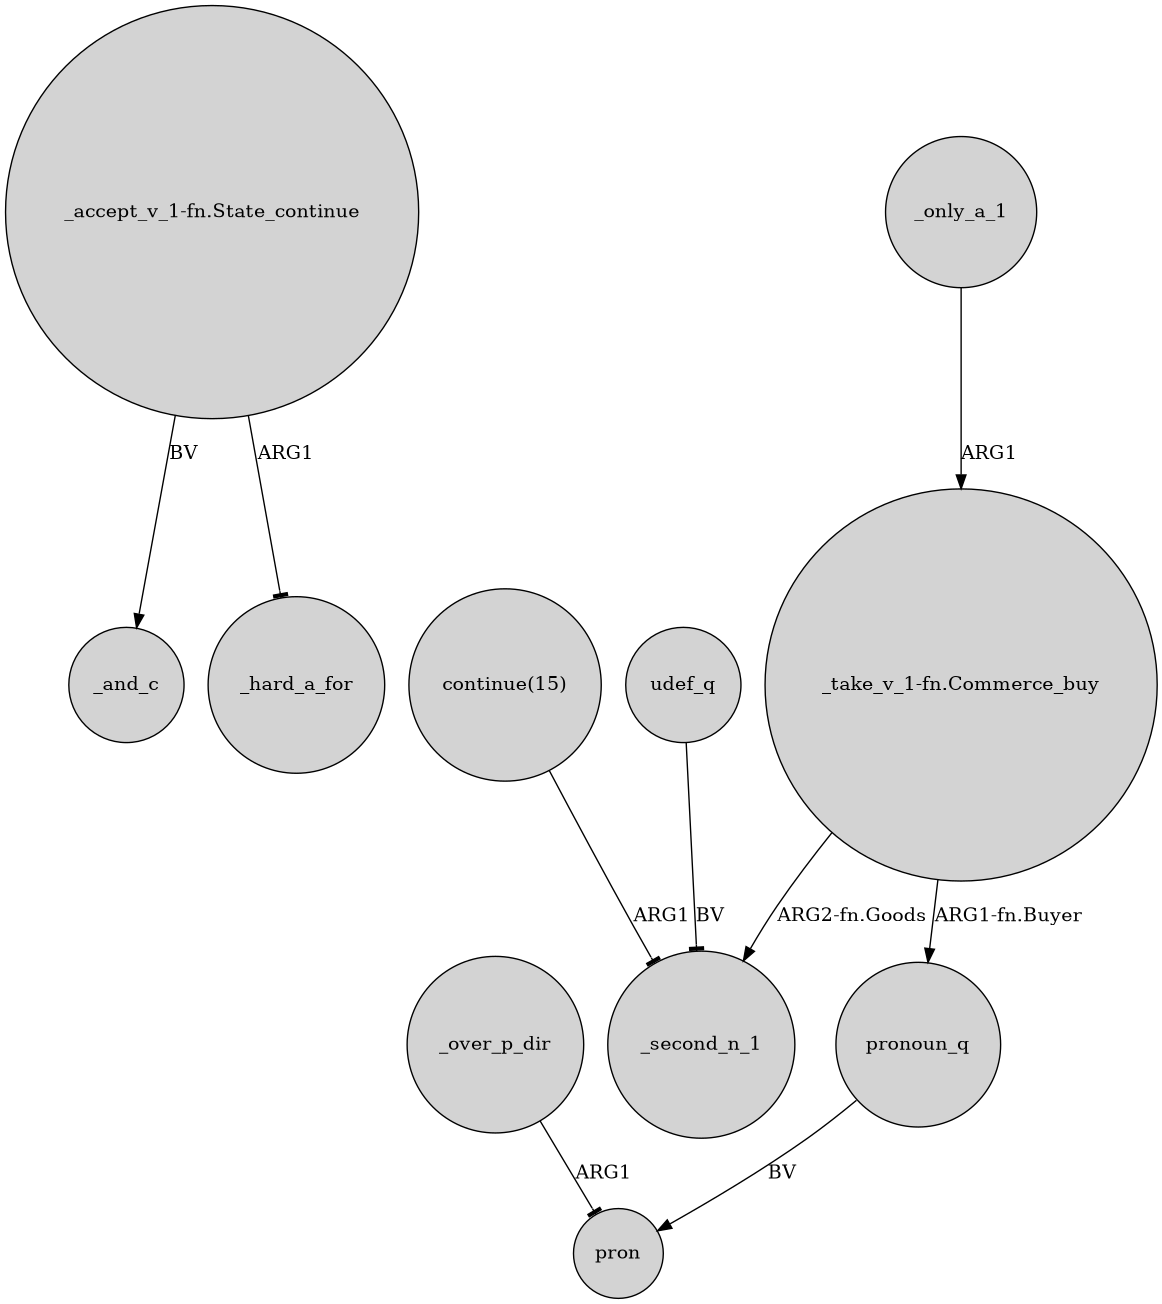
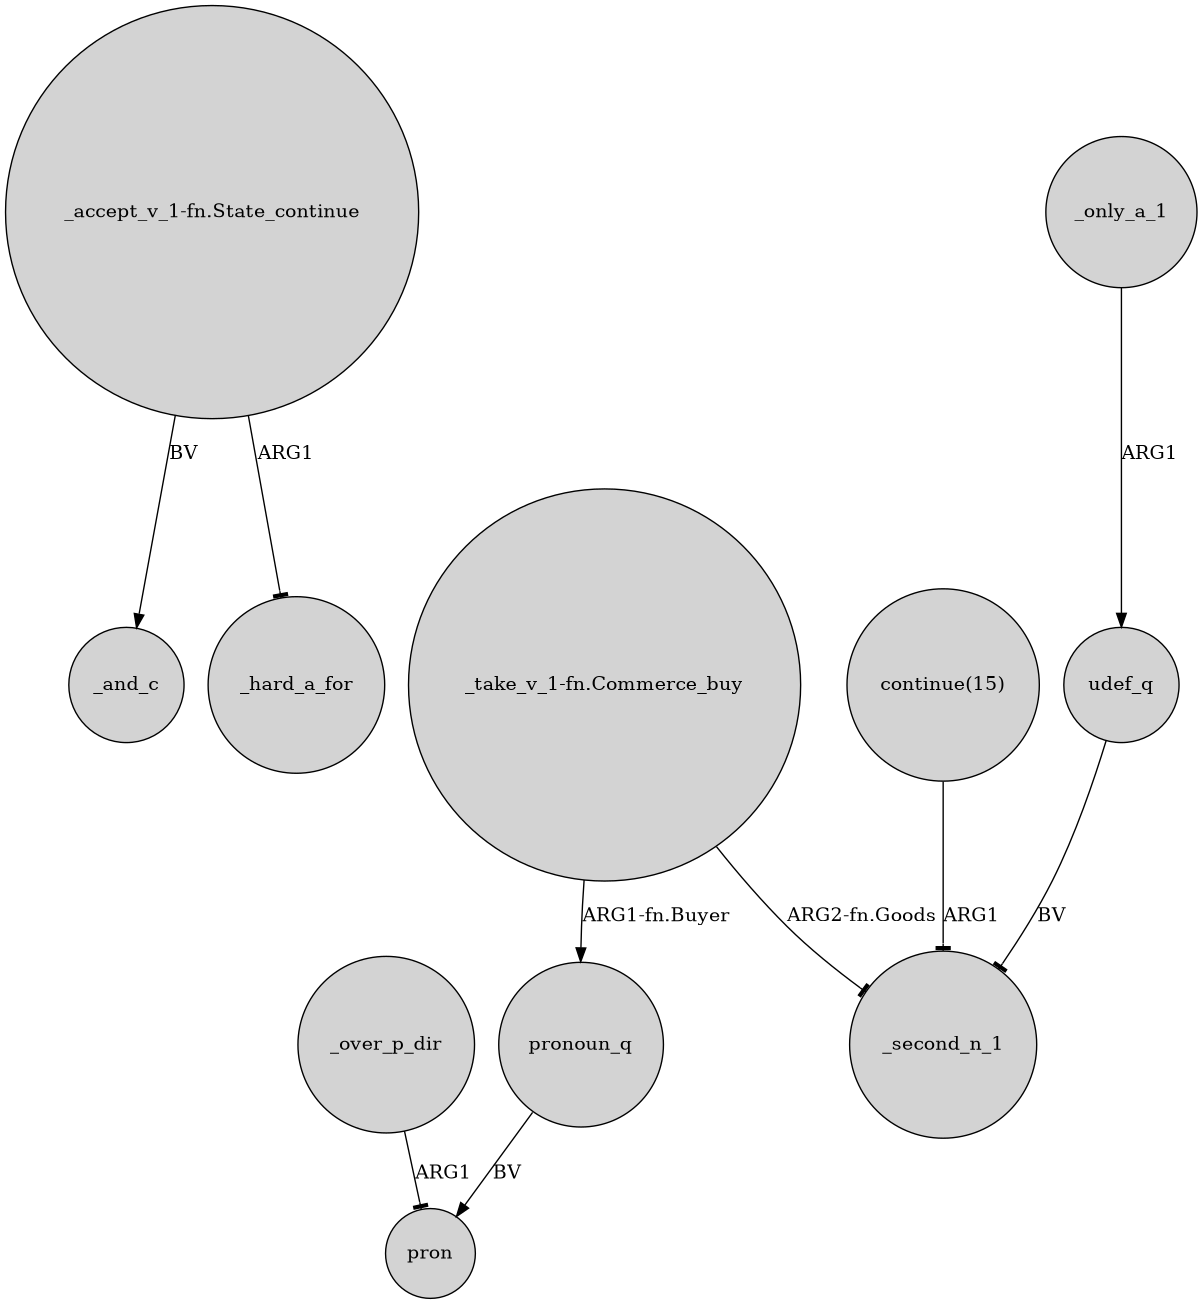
edge "_only_a_1" -> "_take_v_1-fn.Commerce_buy": now "_only_a_1" -> "udef_q"
edge "_take_v_1-fn.Commerce_buy" -> "_second_n_1": arrowhead normal -> tee
